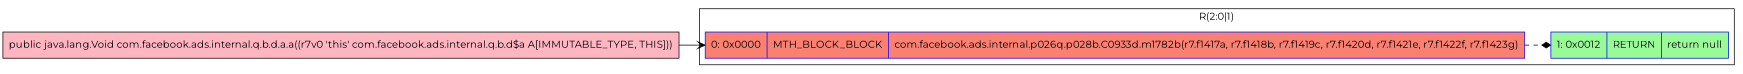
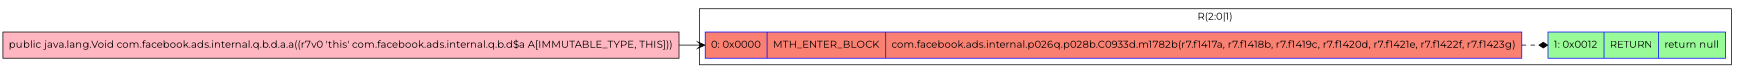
node "0: 0x0000": text "MTH_BLOCK_BLOCK" -> "MTH_ENTER_BLOCK"
